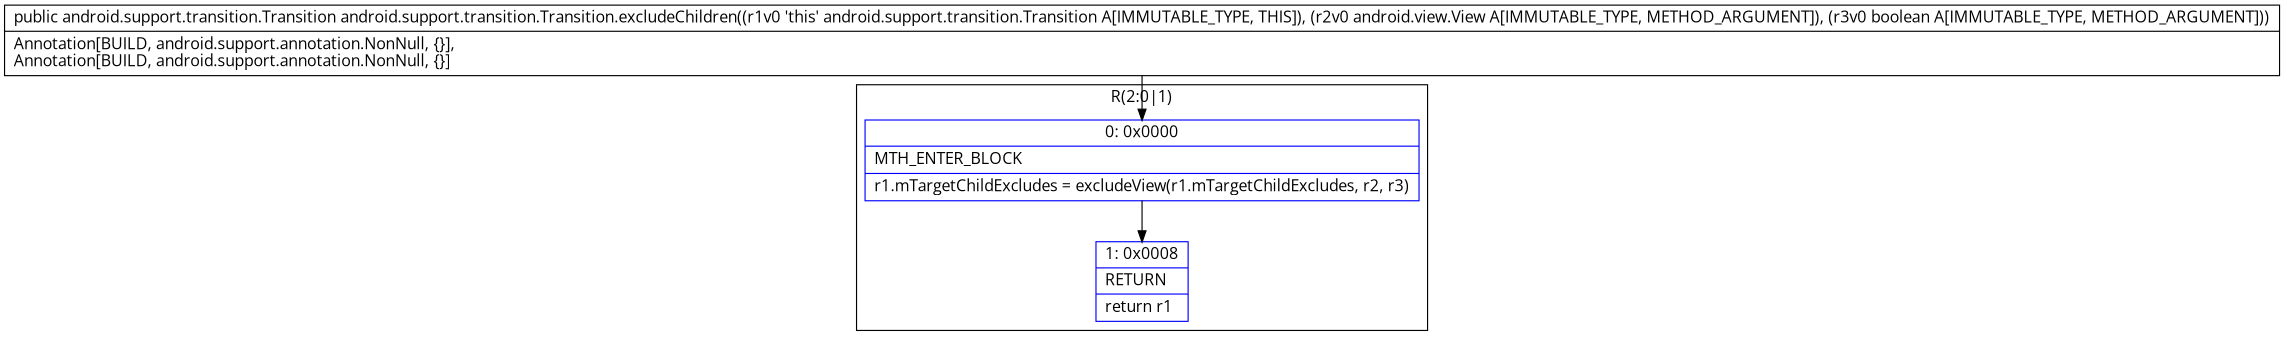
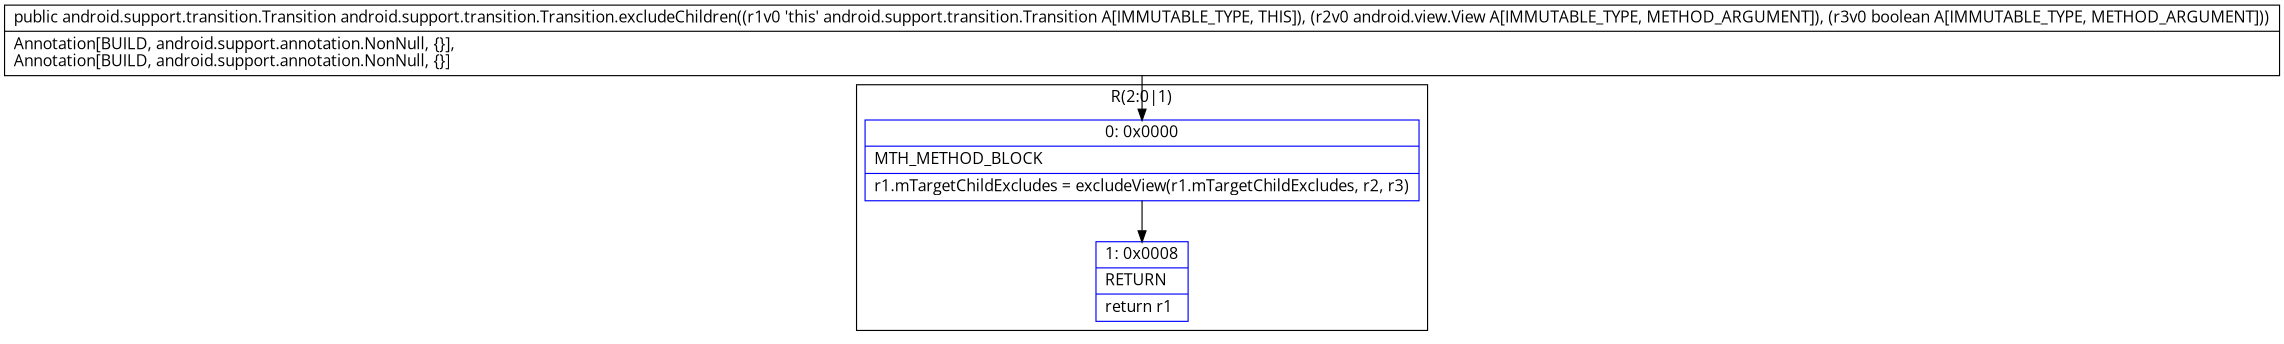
node "0: 0x0000": text "MTH_ENTER_BLOCK" -> "MTH_METHOD_BLOCK"
